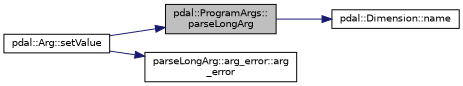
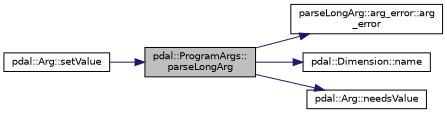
edge "pdal::Arg::setValue" -> "parseLongArg::arg_error::arg _error": now "pdal::ProgramArgs:: parseLongArg" -> "parseLongArg::arg_error::arg _error"
node "pdal::Arg::needsValue": added
